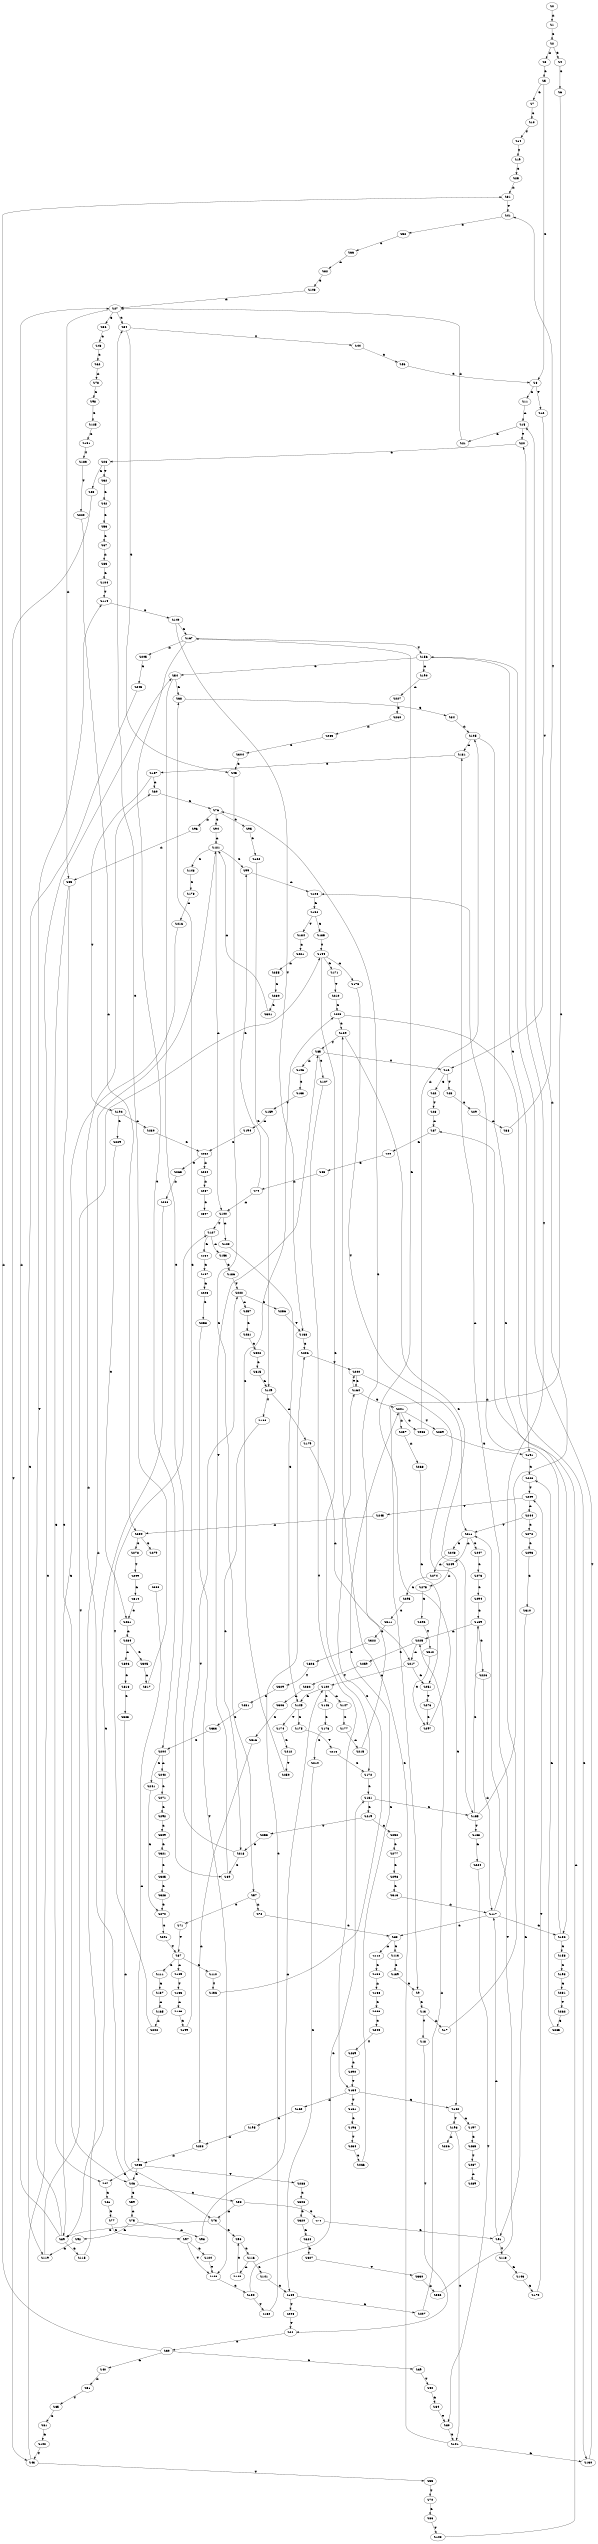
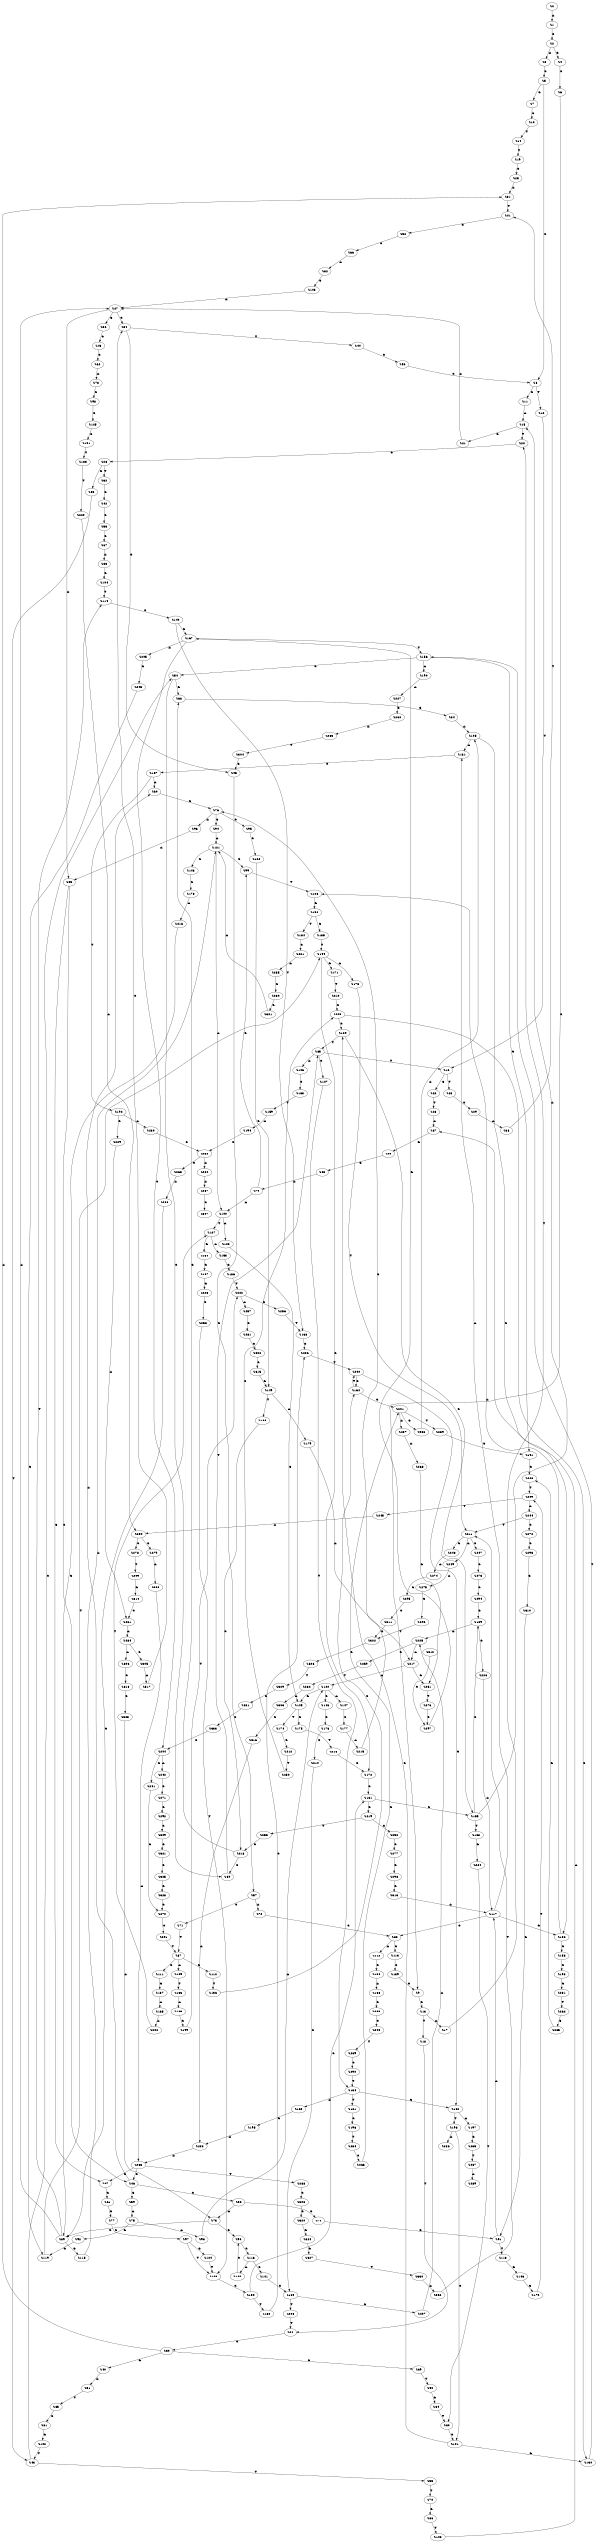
edge "S283" -> "S304": label "C" -> "T"
edge "S99" -> "S126": label "A" -> "T"
edge "S229" -> "S261": label "C" -> "A"
edge "S279" -> "S300": added, label "A"
edge "S296" -> "S312": now "S296" -> "S322"
